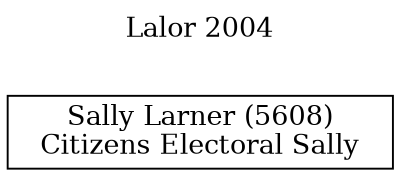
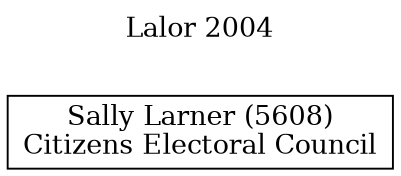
node "Sally Larner (5608) Citizens Electoral Sally": label "Sally Larner (5608) Citizens Electoral Sally" -> "Sally Larner (5608) Citizens Electoral Council"
